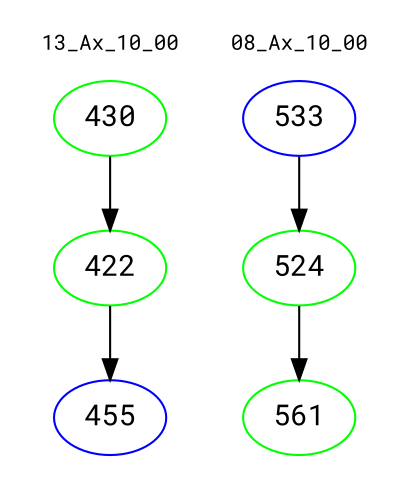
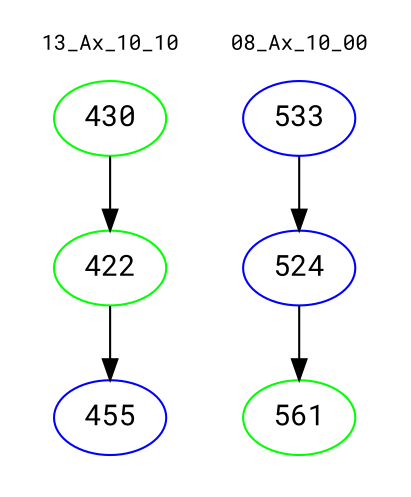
cluster "13_Ax_10_00": label "13_Ax_10_00" -> "13_Ax_10_10"
node "524": color green -> blue
